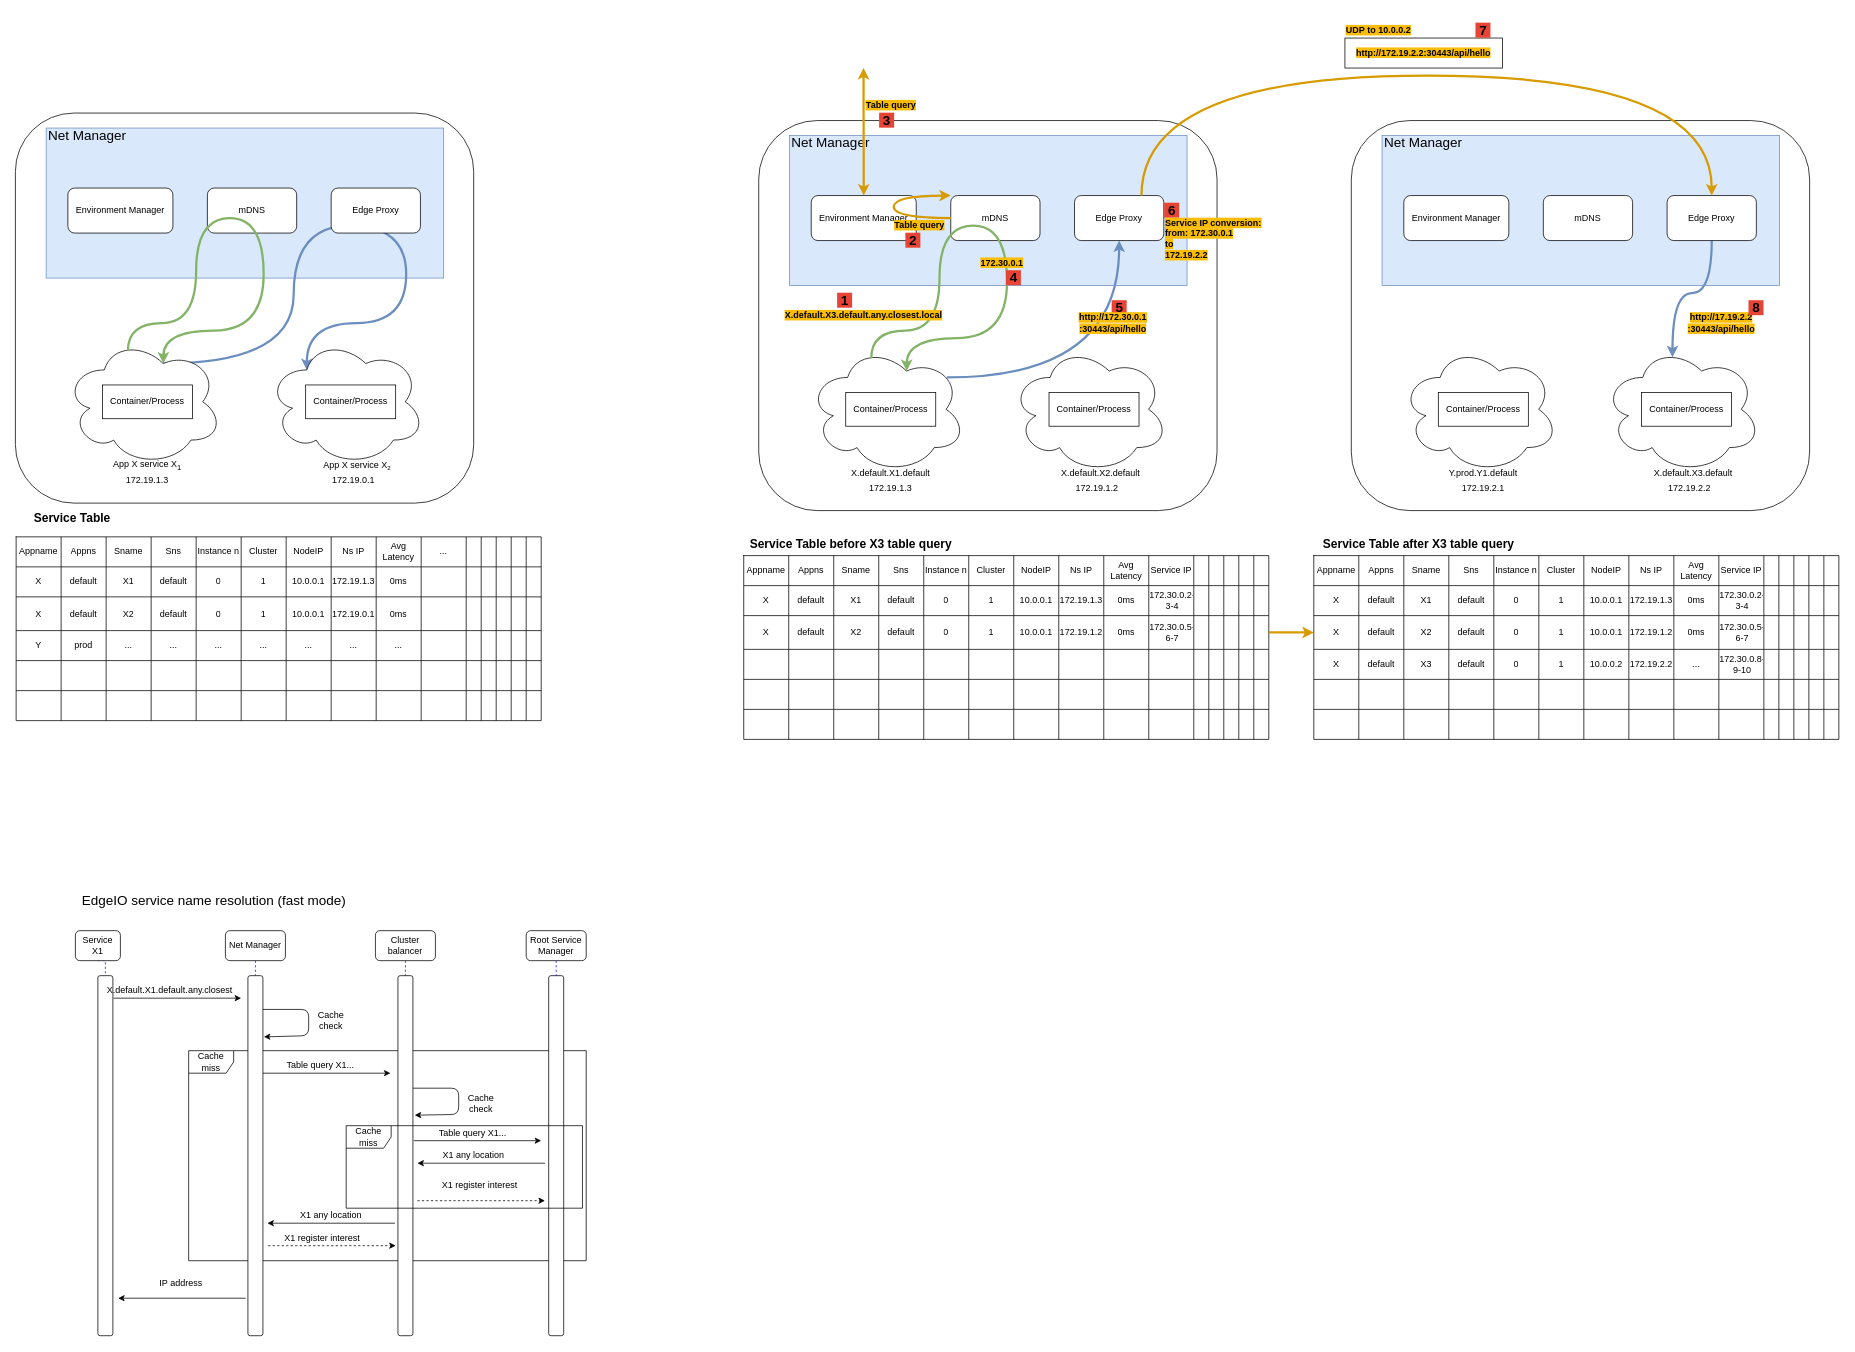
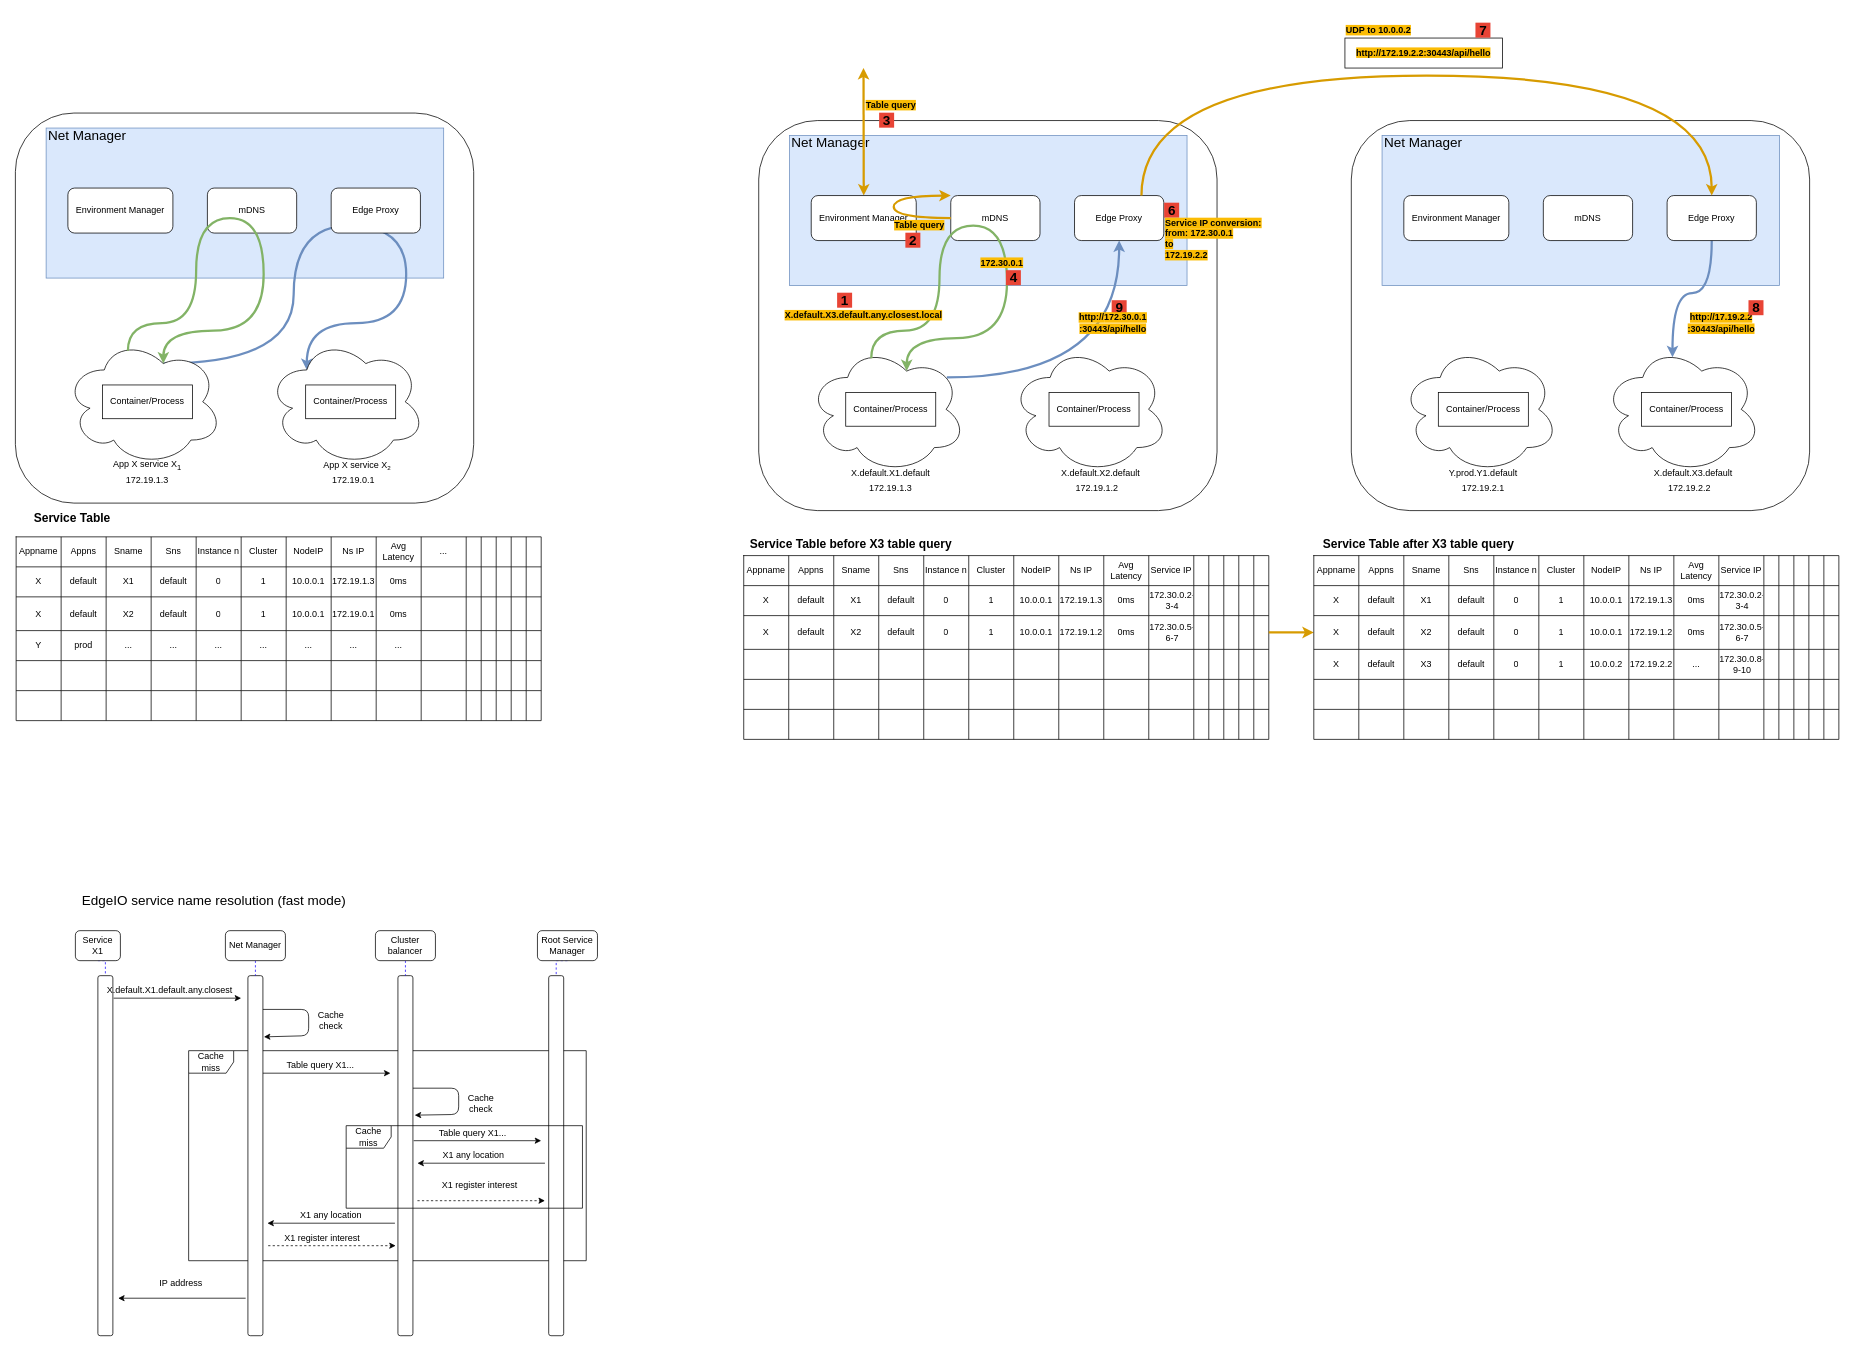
node "5": label "5" -> "9"
node "Root Service Manager": moved (556, 945) -> (567, 945)
